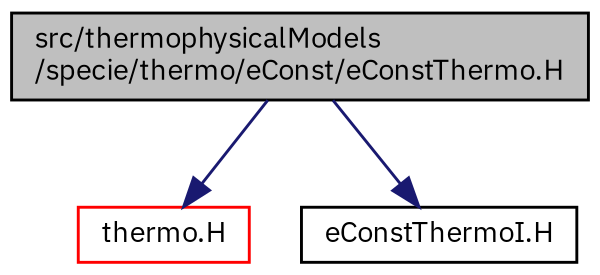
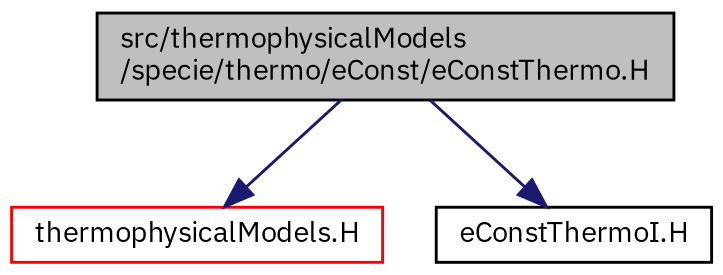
node "thermo.H": label "thermo.H" -> "thermophysicalModels.H"
